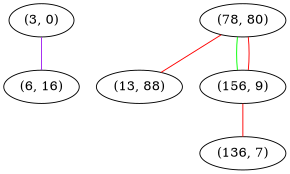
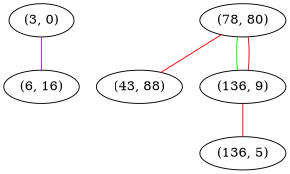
node "(13, 88)": label "(13, 88)" -> "(43, 88)"
node "(156, 9)": label "(156, 9)" -> "(136, 9)"
node "(136, 7)": label "(136, 7)" -> "(136, 5)"
